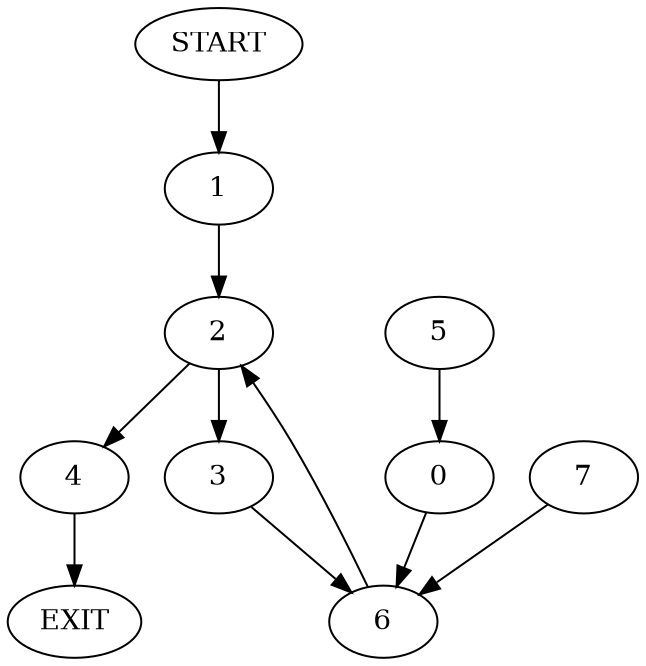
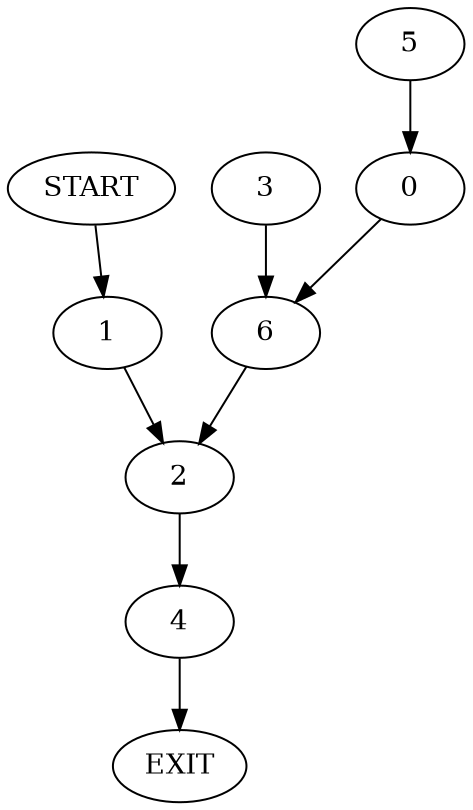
edge "2" -> "3": removed
node "7": removed
